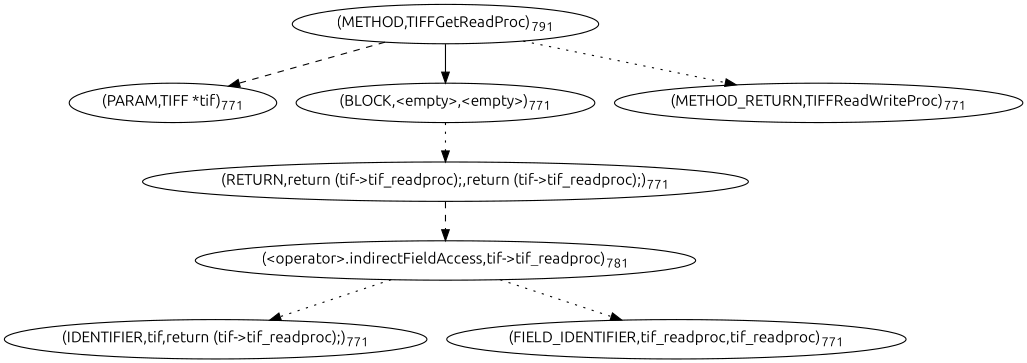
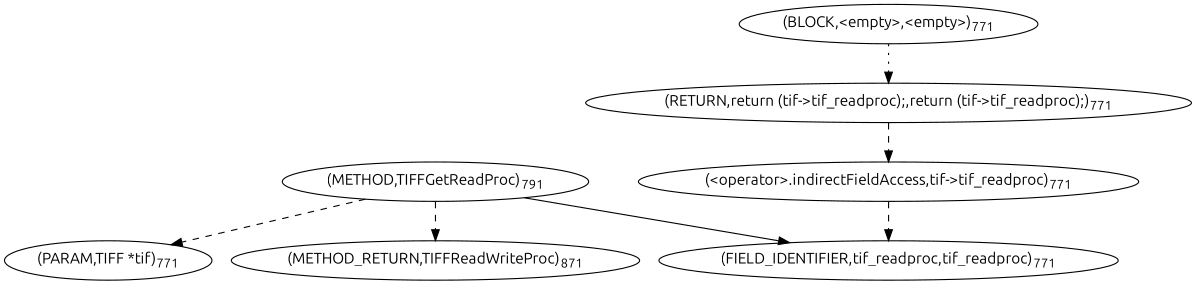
edge "(METHOD,TIFFGetReadProc)" -> "(BLOCK,<empty>,<empty>)": now "(METHOD,TIFFGetReadProc)" -> "(FIELD_IDENTIFIER,tif_readproc,tif_readproc)"
edge "(METHOD,TIFFGetReadProc)" -> "(METHOD_RETURN,TIFFReadWriteProc)": style dotted -> dashed
node "(METHOD_RETURN,TIFFReadWriteProc)": text "771" -> "871"
node "(<operator>.indirectFieldAccess,tif->tif_readproc)": text "781" -> "771"
edge "(<operator>.indirectFieldAccess,tif->tif_readproc)" -> "(FIELD_IDENTIFIER,tif_readproc,tif_readproc)": style dotted -> dashed
node "(IDENTIFIER,tif,return (tif->tif_readproc);)": removed
